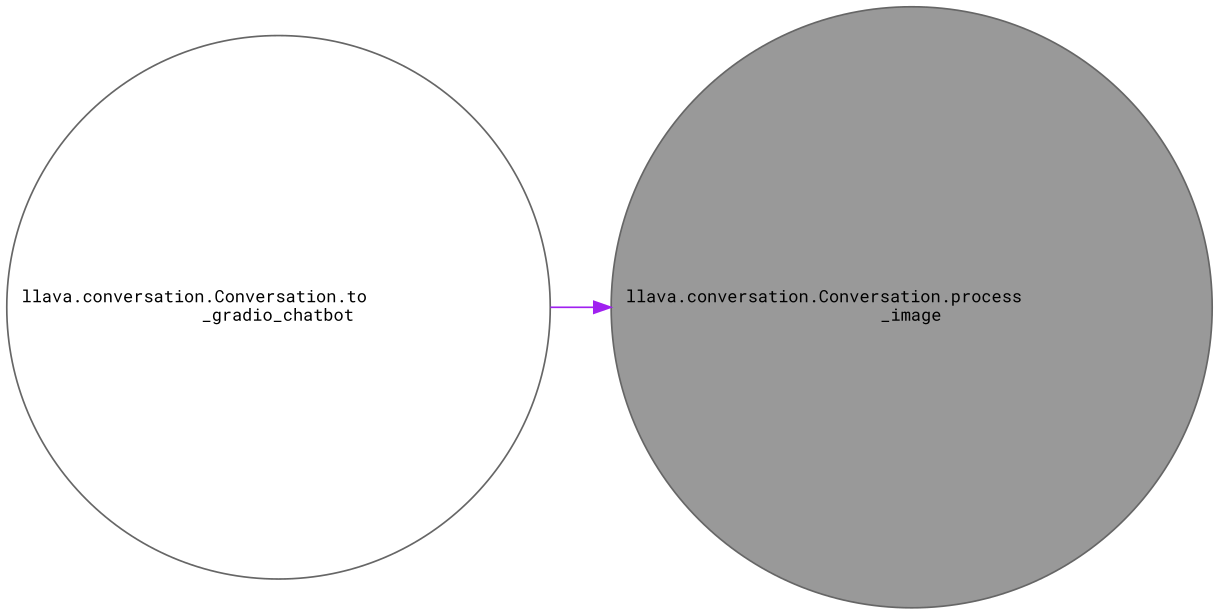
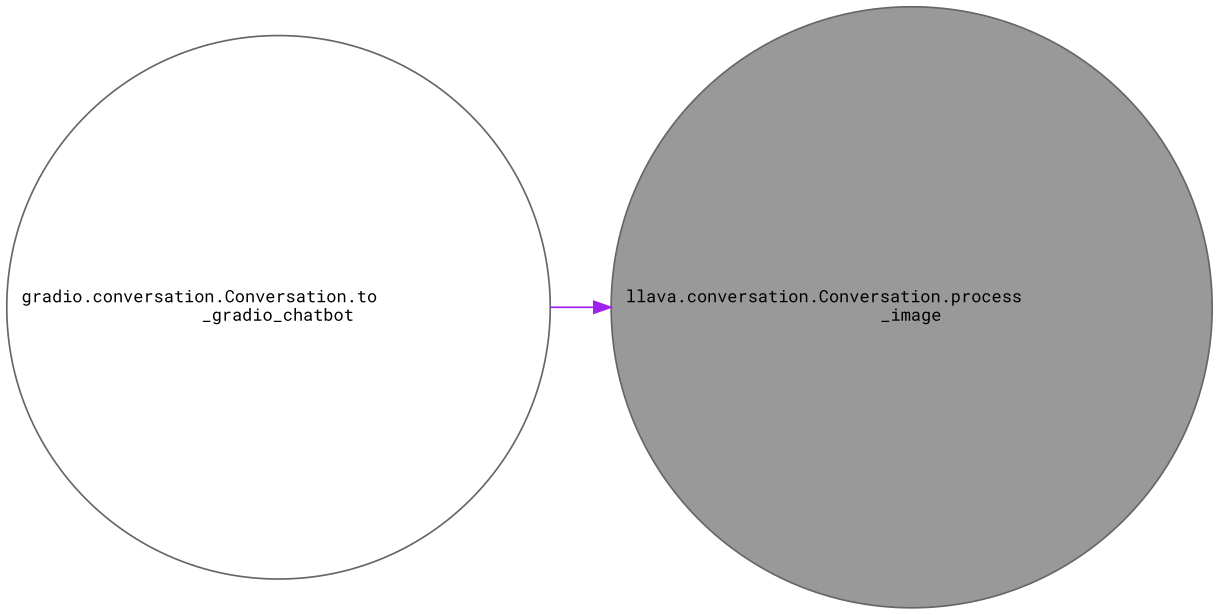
node "llava.conversation.Conversation.to _gradio_chatbot": label "llava.conversation.Conversation.to _gradio_chatbot" -> "gradio.conversation.Conversation.to _gradio_chatbot"
